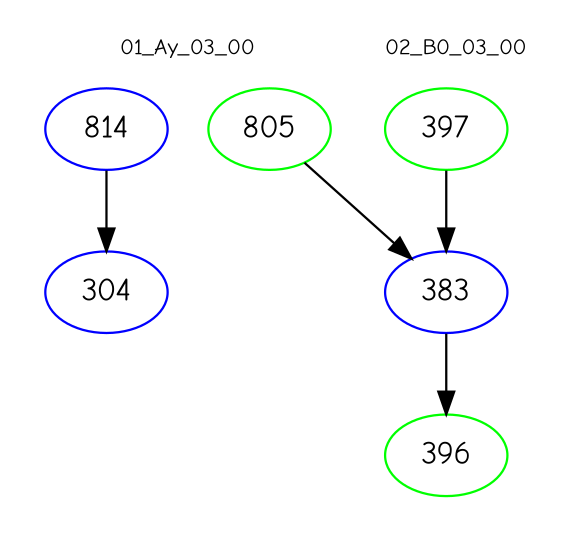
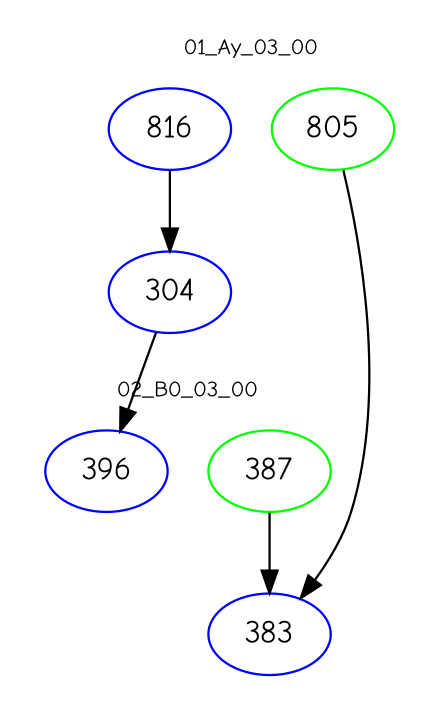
node "814": label "814" -> "816"
node "397": label "397" -> "387"
edge "383" -> "396": now "304" -> "396"
node "396": color green -> blue
